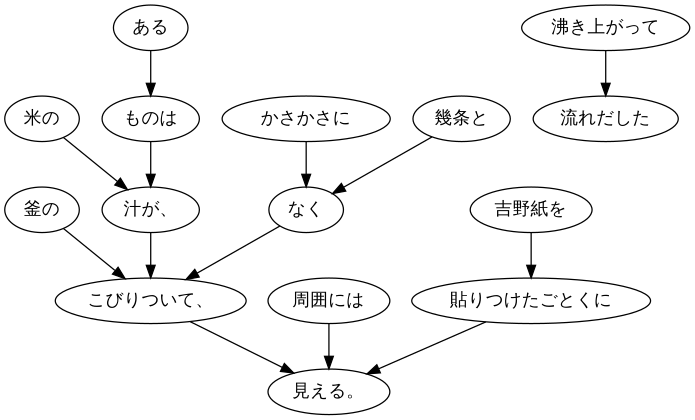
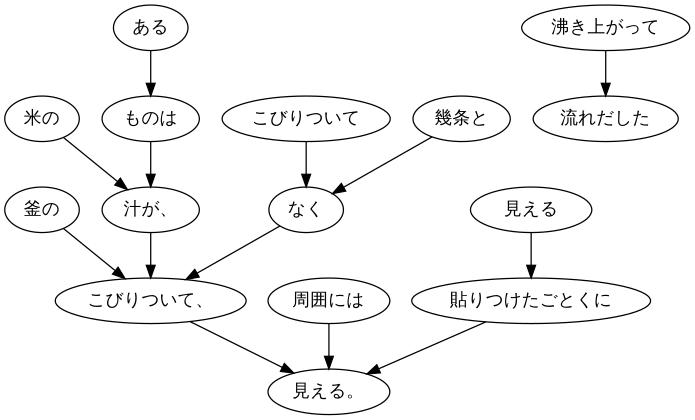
node "かさかさに": label "かさかさに" -> "こびりついて"
node "吉野紙を": label "吉野紙を" -> "見える"
